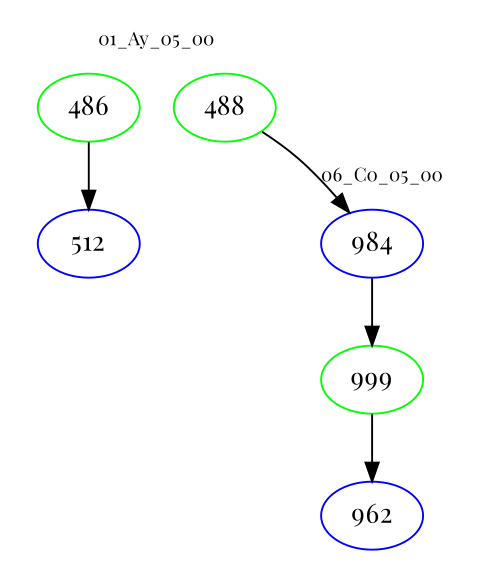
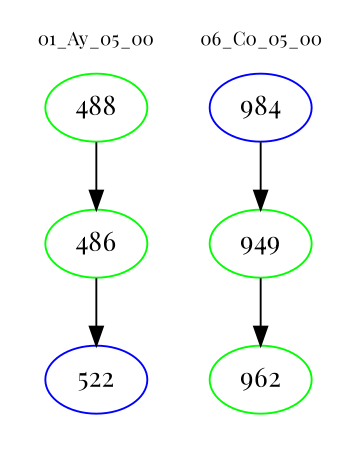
edge "488" -> "984": now "488" -> "486"
node "512": label "512" -> "522"
node "999": label "999" -> "949"
node "962": color blue -> green
